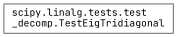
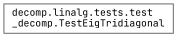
node "scipy.linalg.tests.test _decomp.TestEigTridiagonal": label "scipy.linalg.tests.test _decomp.TestEigTridiagonal" -> "decomp.linalg.tests.test _decomp.TestEigTridiagonal"
